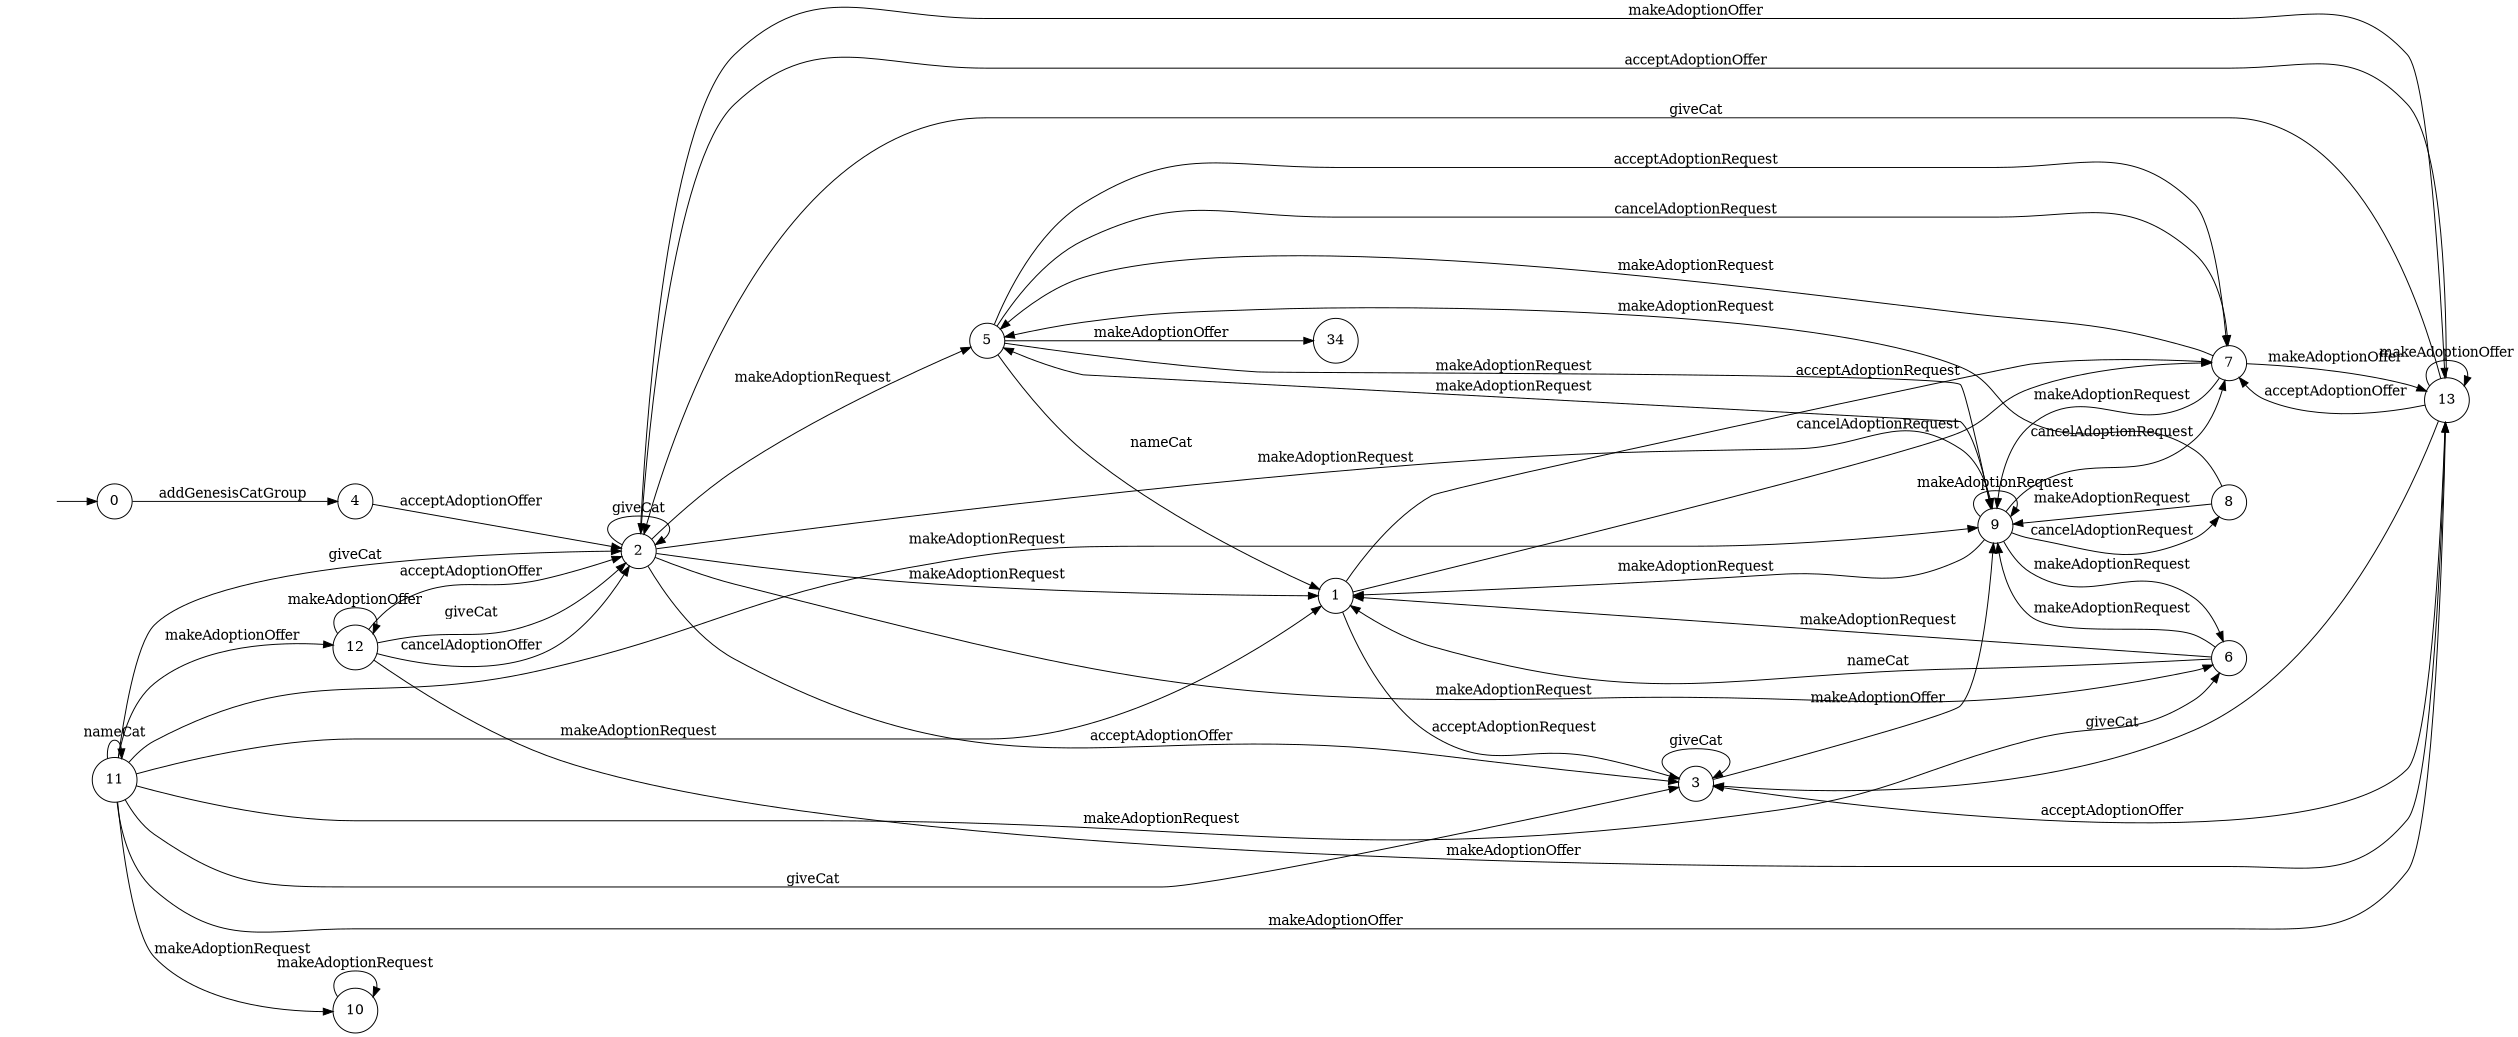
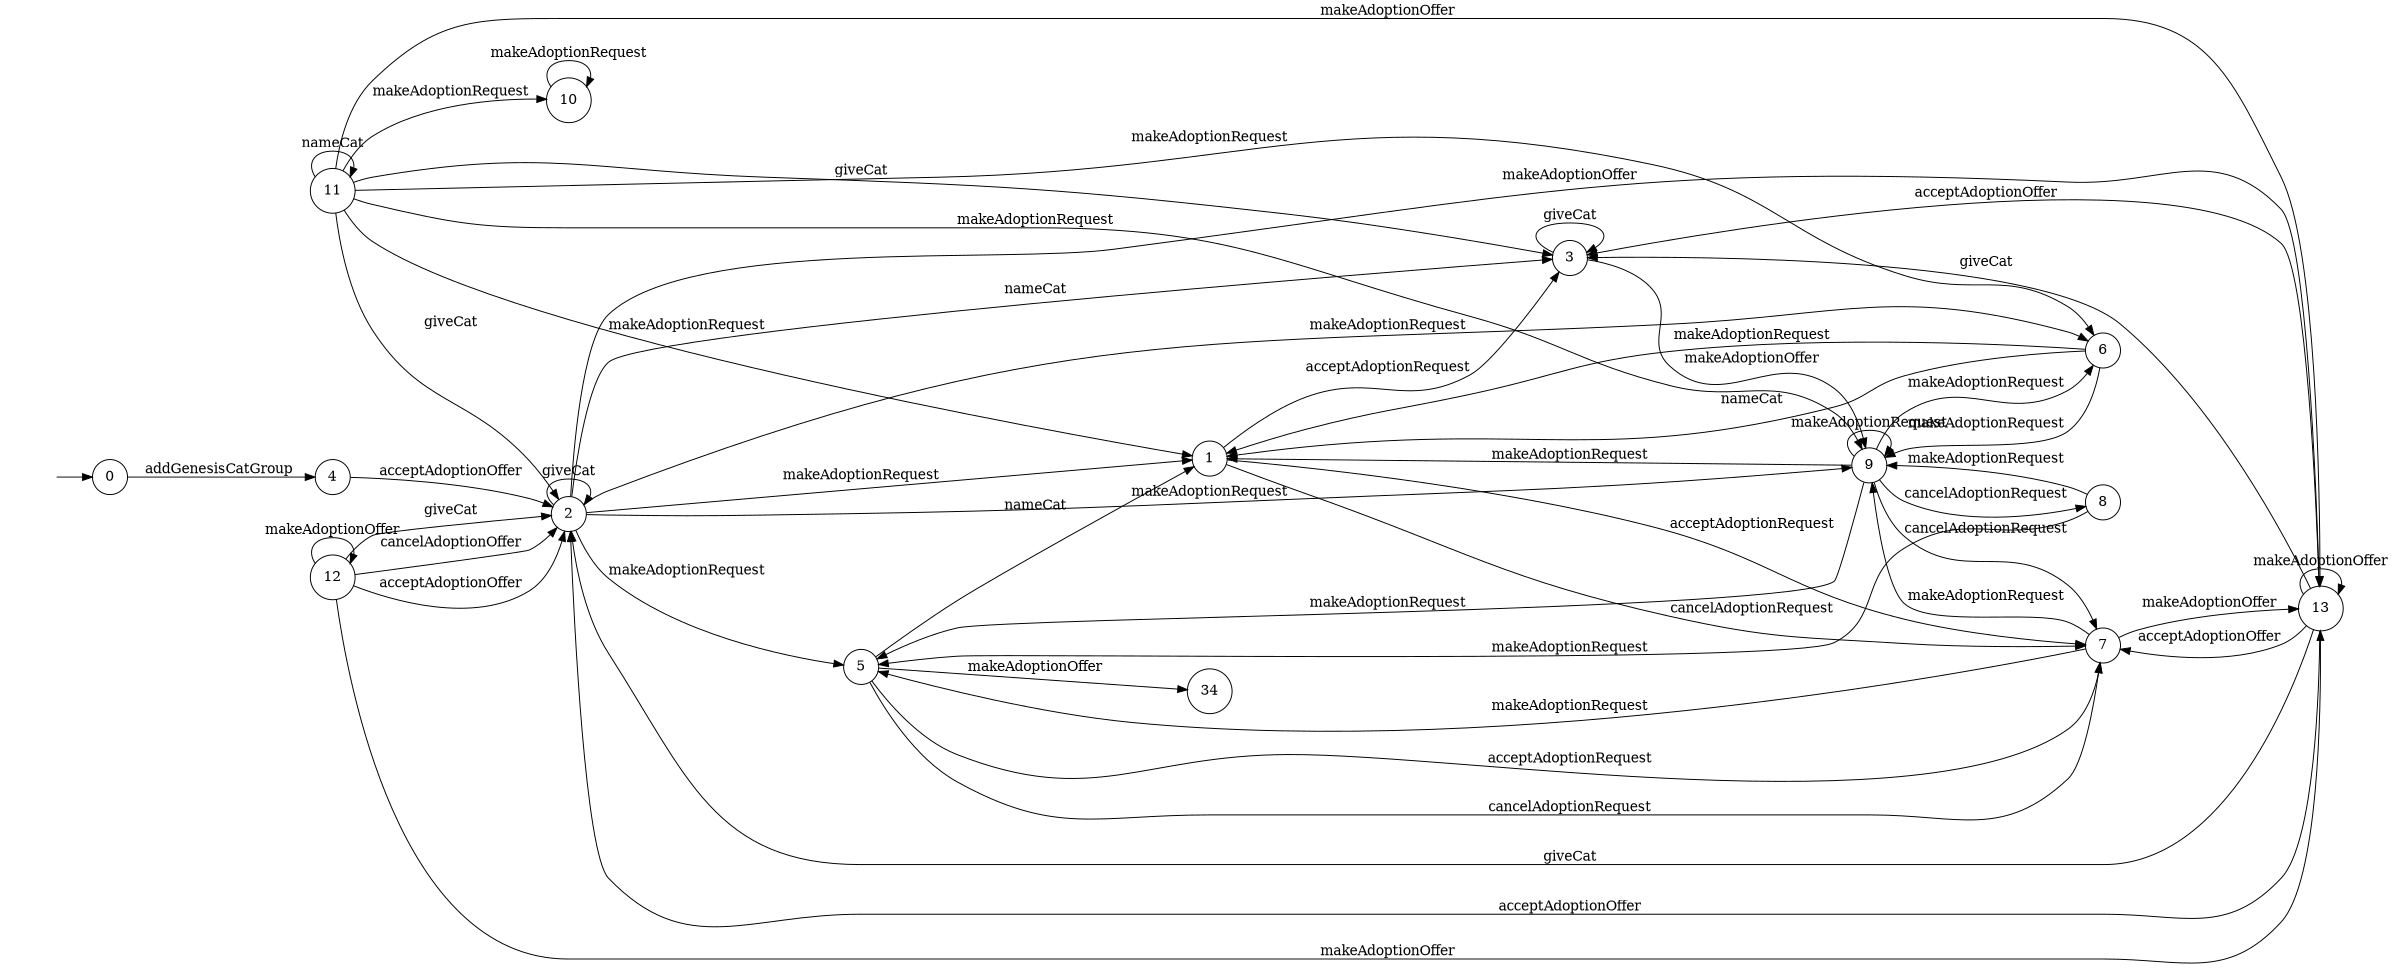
edge "5" -> "9": removed, label "makeAdoptionRequest"
edge "11" -> "12": removed, label "makeAdoptionOffer"
edge "2" -> "3": label "acceptAdoptionOffer" -> "nameCat"
